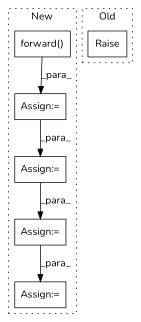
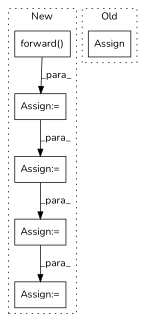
node "Raise": label "Raise" -> "Assign"
